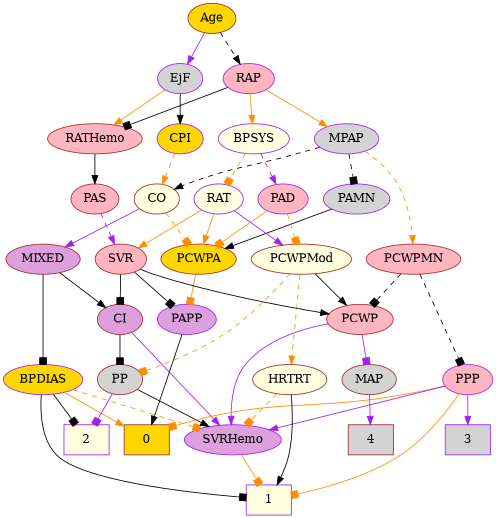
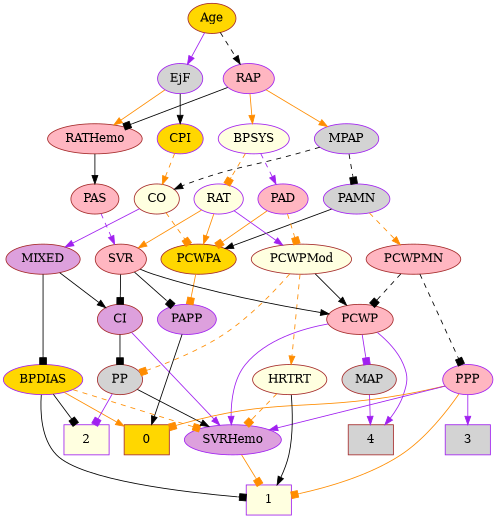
edge "MPAP" -> "PCWPMN": now "PAMN" -> "PCWPMN"
edge "PCWP" -> "4": added
